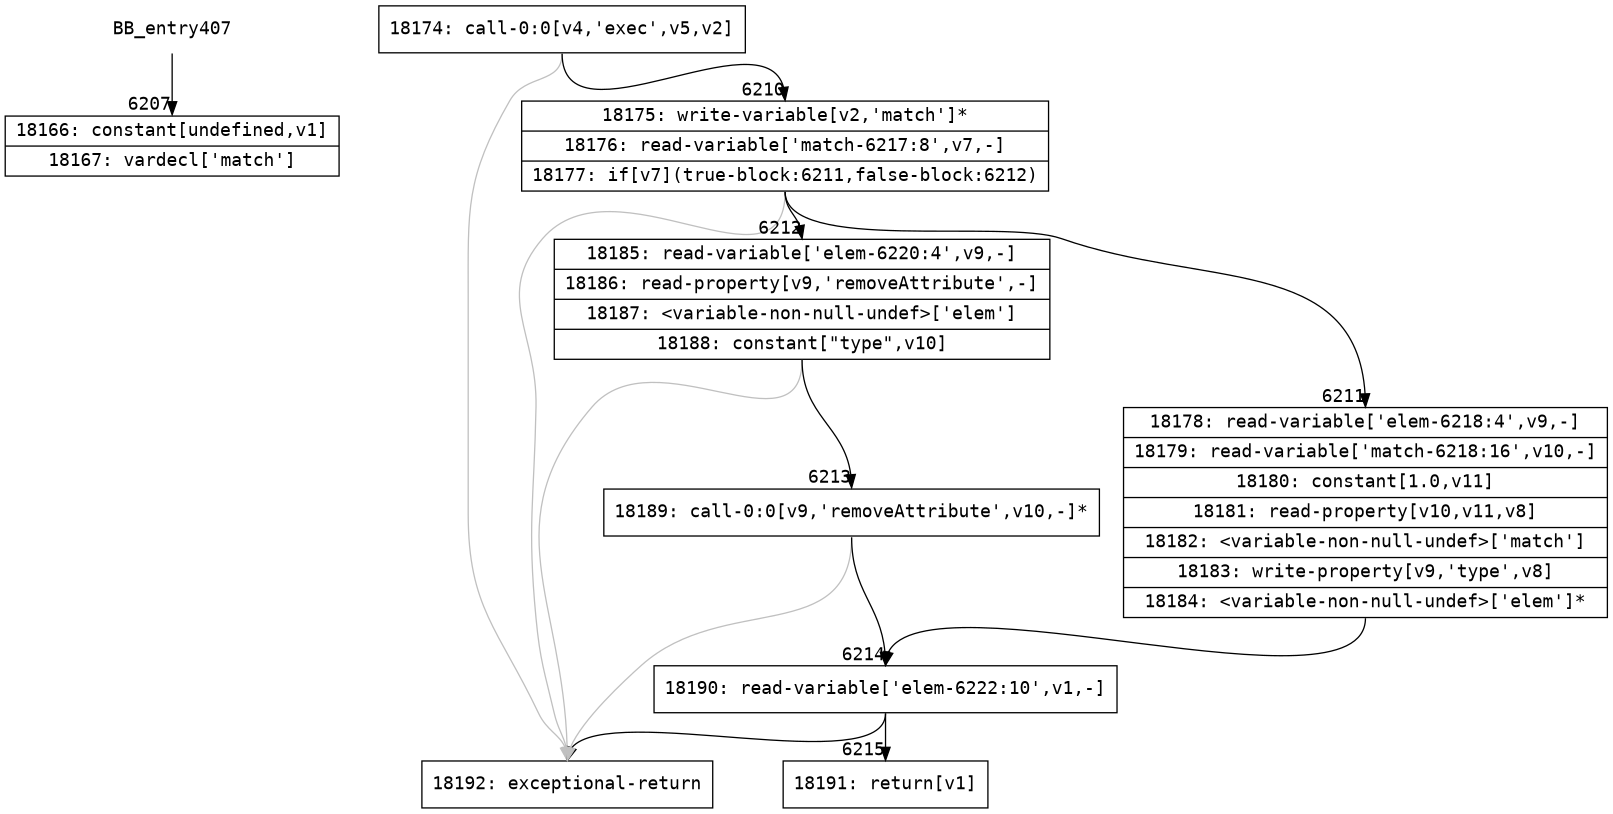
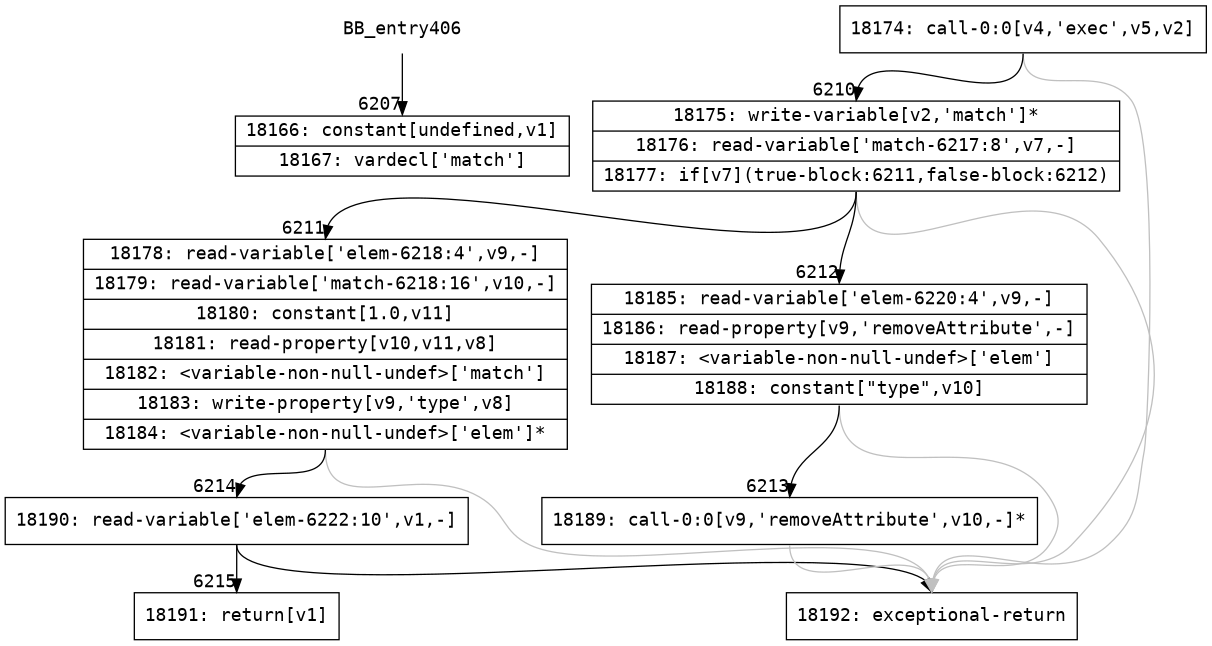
node "BB_entry407": label "BB_entry407" -> "BB_entry406"
edge "18178: read-variable['elem-6218:4',v9,-]" -> "18192: exceptional-return": added
edge "18189: call-0:0[v9,'removeAttribute',v10,-]*" -> "18190: read-variable['elem-6222:10',v1,-]": removed
